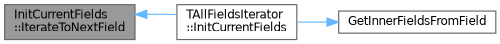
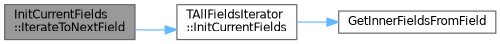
edge "TAllFieldsIterator ::InitCurrentFields" -> "InitCurrentFields ::IterateToNextField": reversed
